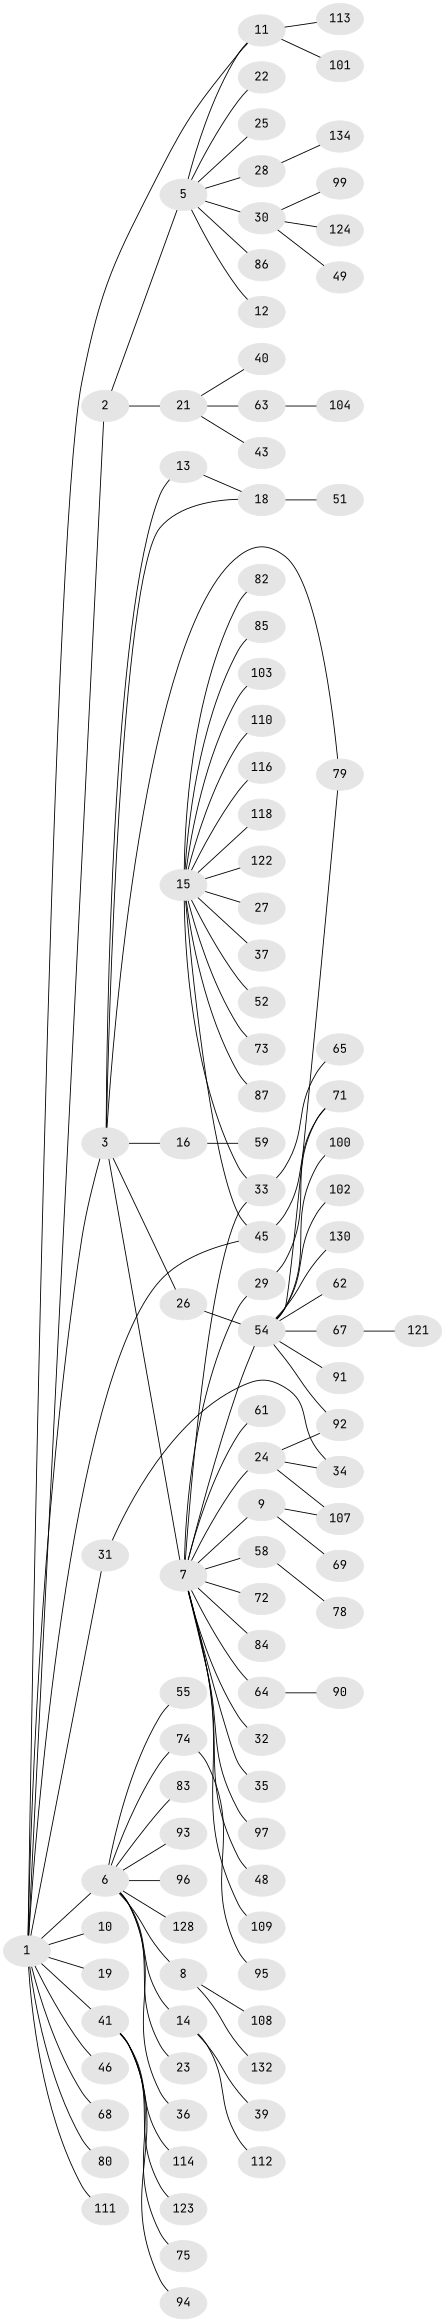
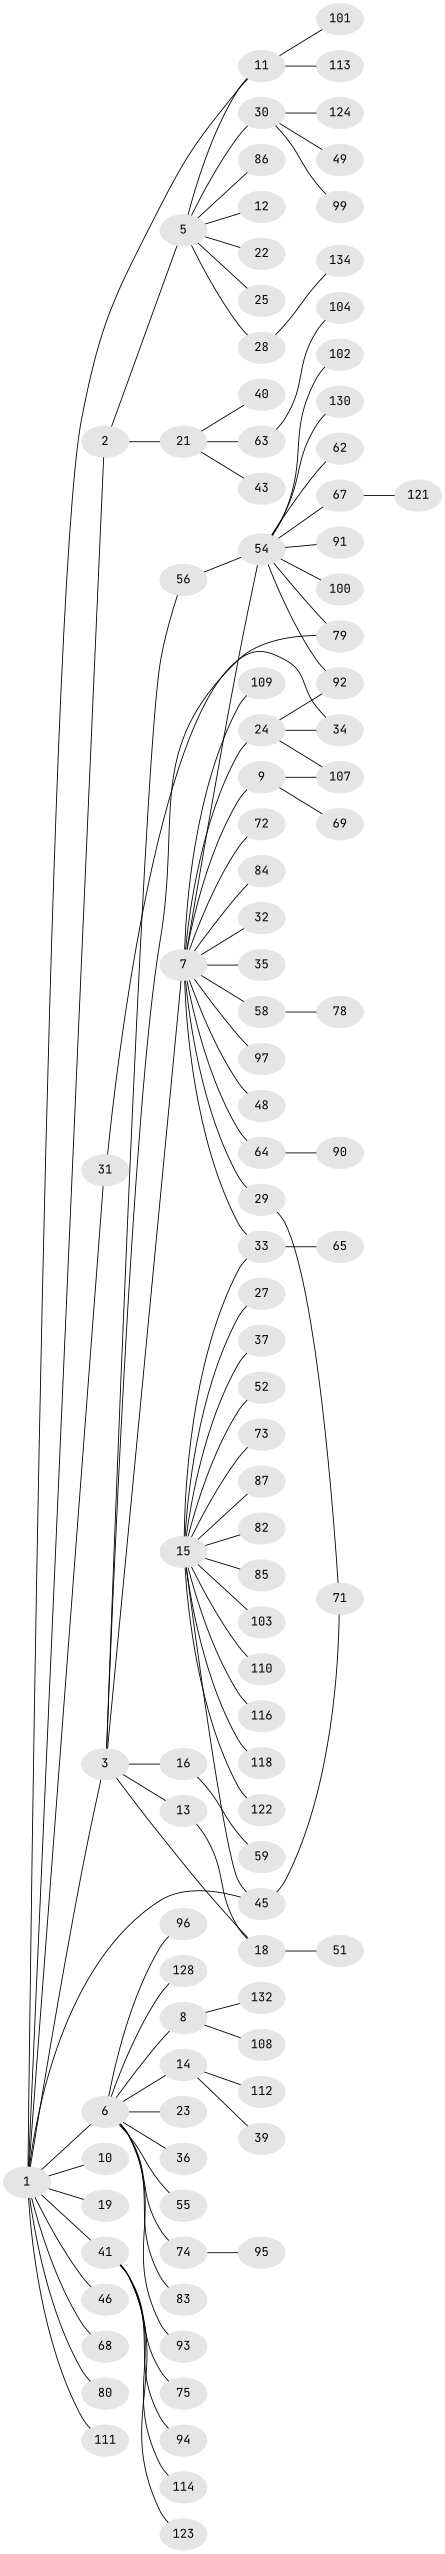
node "26": label "26" -> "56"
node "61": removed
